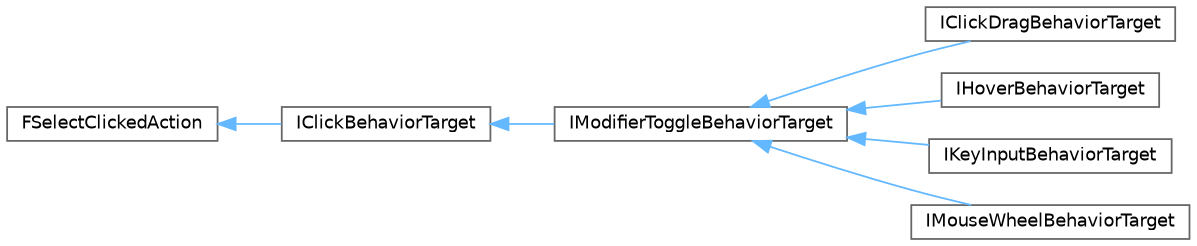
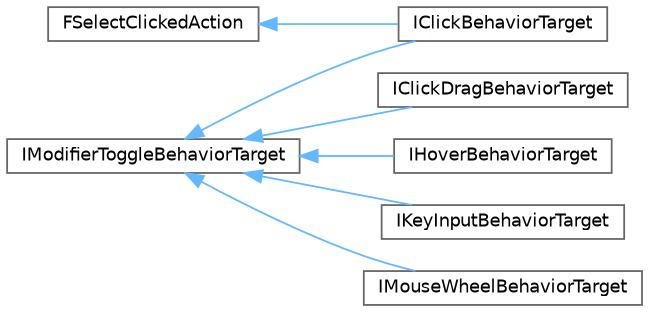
edge "IModifierToggleBehaviorTarget" -> "IClickBehaviorTarget": reversed
